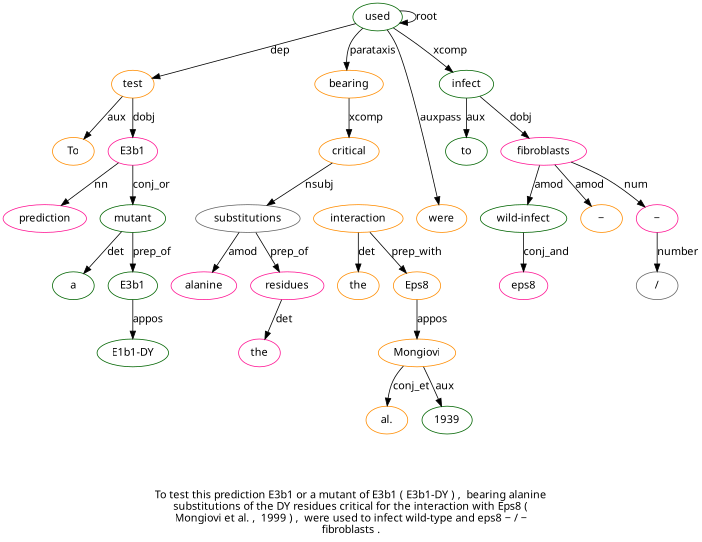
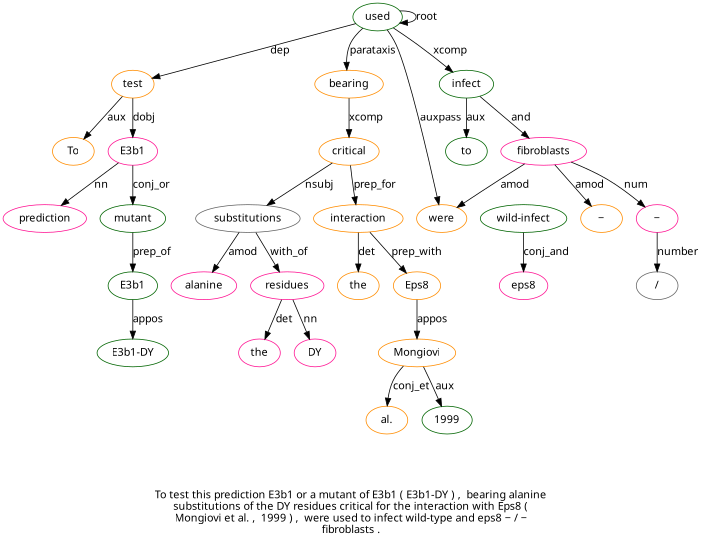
edge "infect" -> "fibroblasts": label "dobj" -> "and"
edge "critical" -> "interaction": added, label "prep_for"
edge "fibroblasts" -> "wild-infect": now "fibroblasts" -> "were"
edge "substitutions" -> "residues": label "prep_of" -> "with_of"
node "a": removed
node "E1b1-DY": label "E1b1-DY" -> "E3b1-DY"
node "DY": added
node "1939": label "1939" -> "1999"
